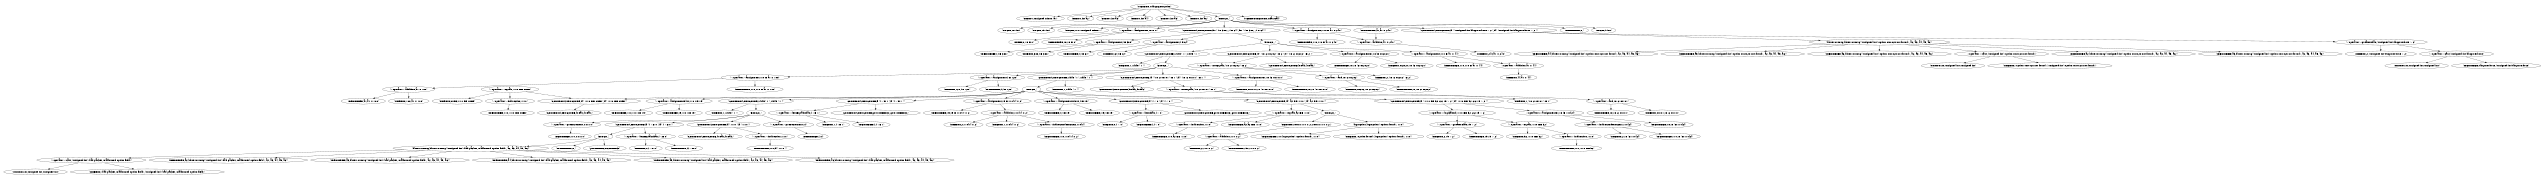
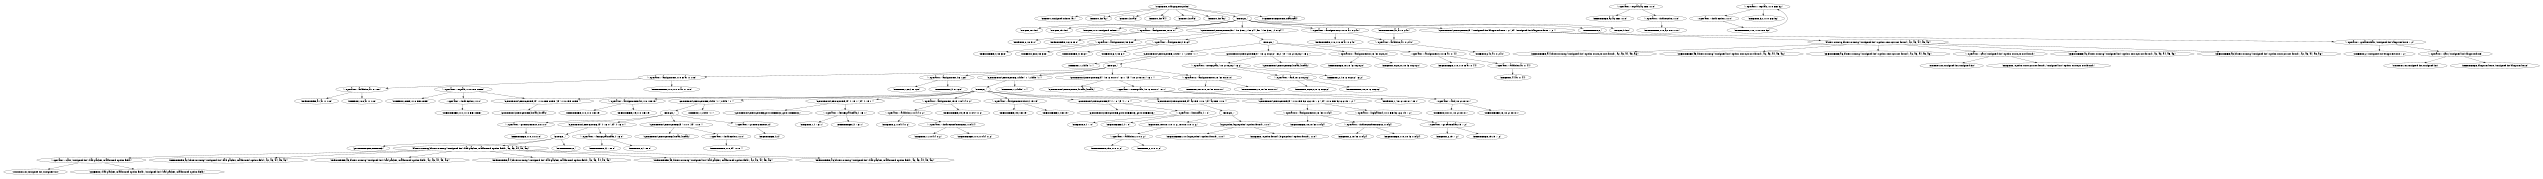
node "(LABEL,0,v8 = 0)": label "(LABEL,0,v8 = 0)" -> "(LITERAL,0,v8 = 0)"
edge "(CONTROL_STRUCTURE,if ( a2 == *v10 ),if ( a2 == *v10 ))" -> "(<operator>.equals,a2 == *v10)": removed
edge "(<operator>.addition,v10[1] + 2)" -> "(LITERAL,1,v10[1] + 2)": now "(<operator>.indirectIndexAccess,v10[1])" -> "(LITERAL,1,v10[1] + 2)"
edge "(<operator>.logicalAnd,*v10 == 52 && v9 > 2)" -> "(<operator>.equals,*v10 == 52)": now "(IDENTIFIER,v10,*v10 == 52)" -> "(<operator>.equals,*v10 == 52)"
